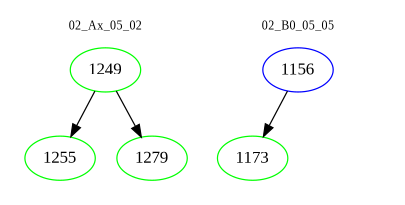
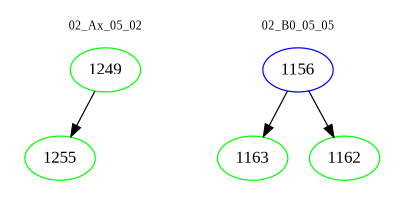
node "1279": removed
node "1173": label "1173" -> "1163"
node "1162": added
